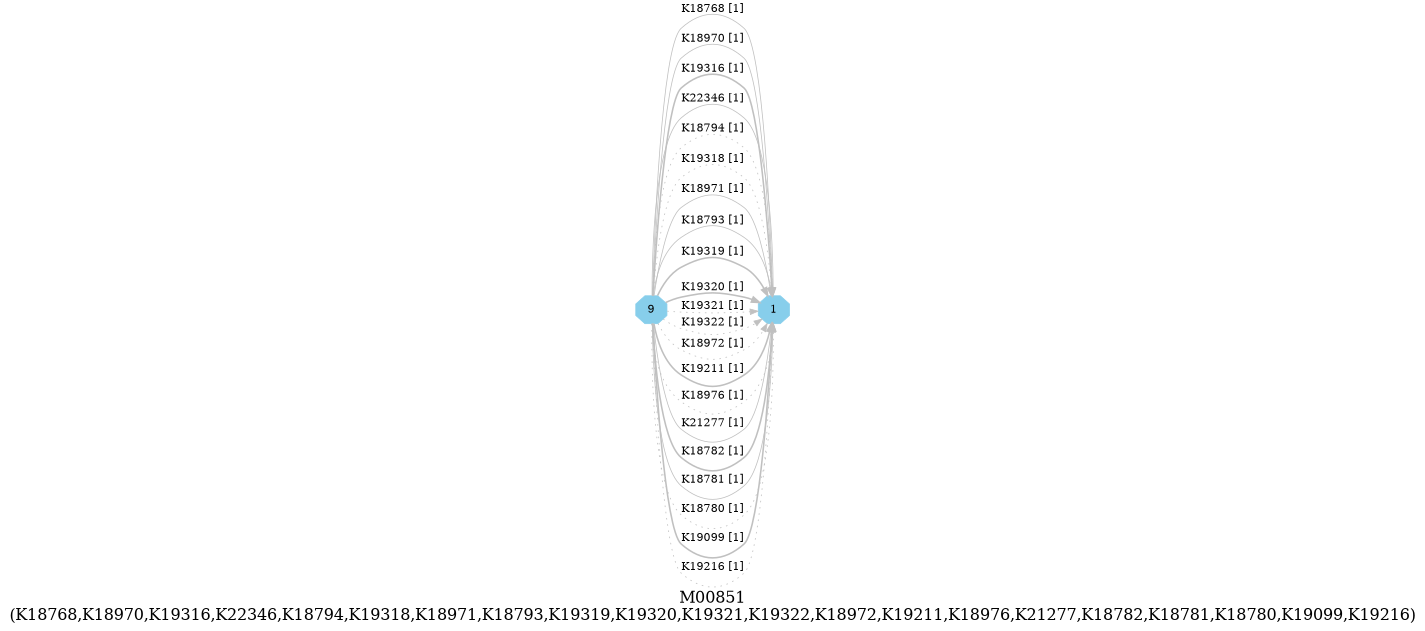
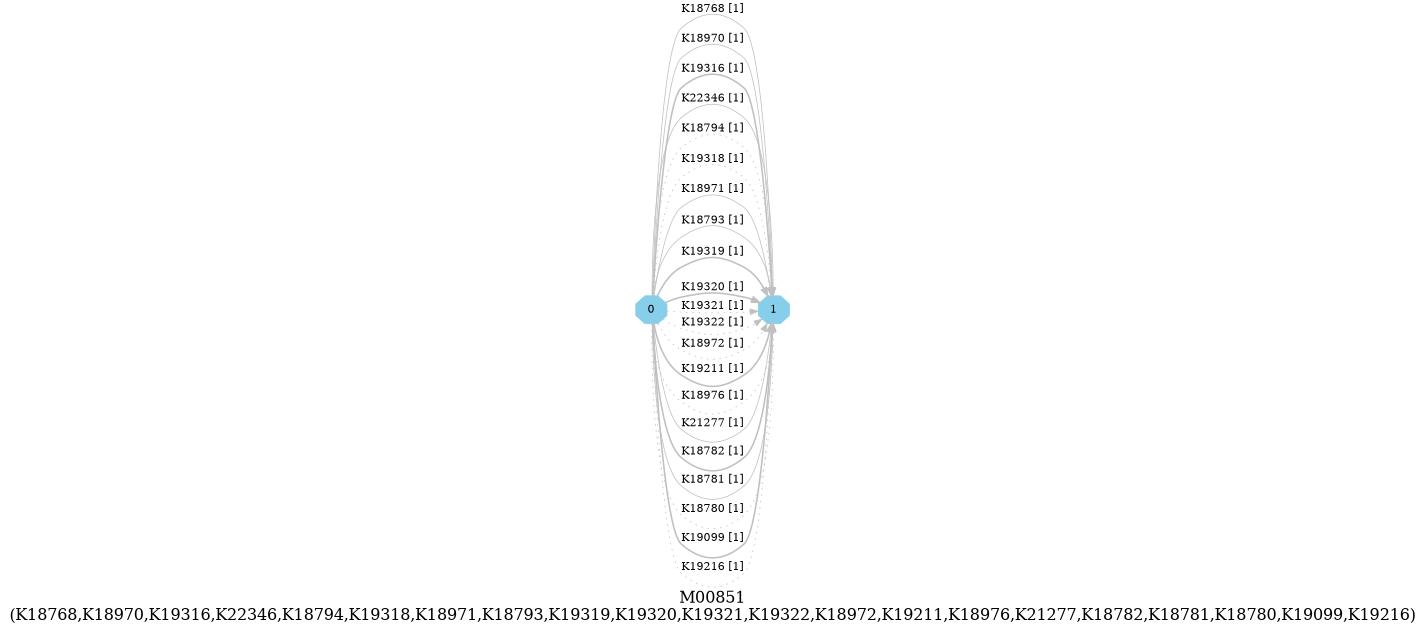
node "9": label "9" -> "0"
